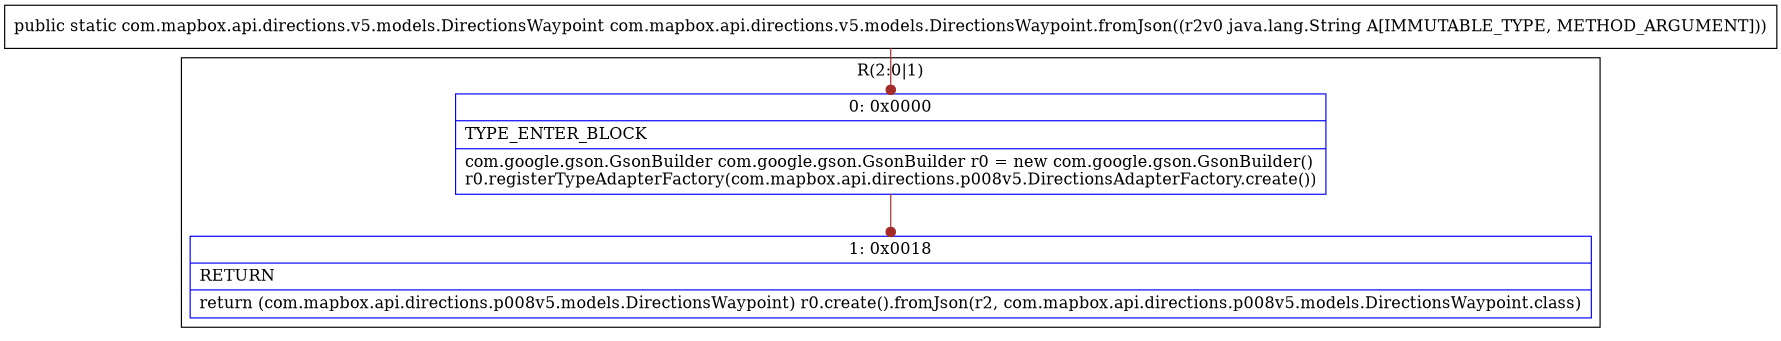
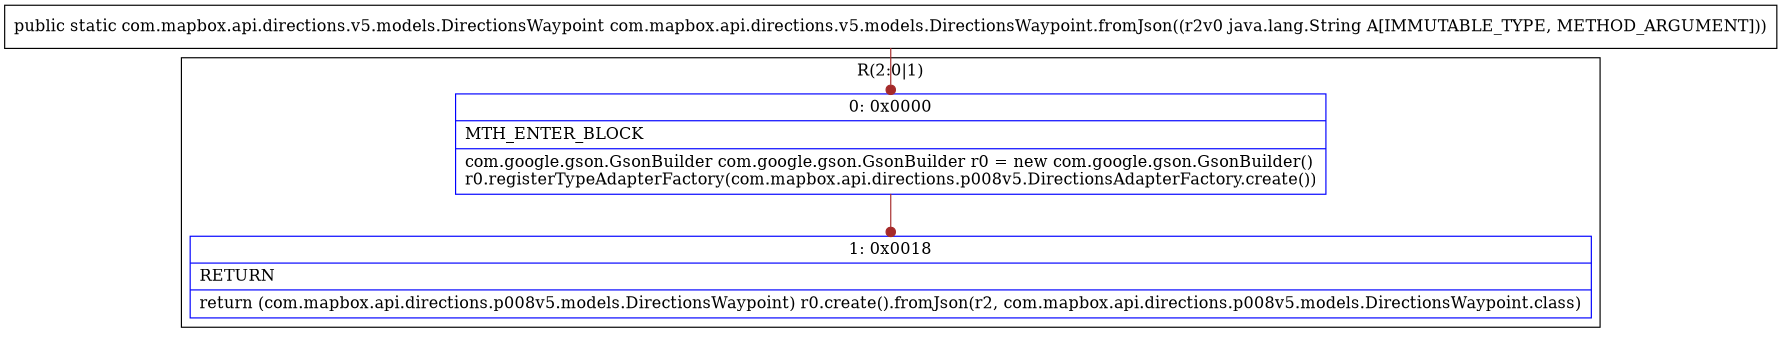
node "0: 0x0000": text "TYPE_ENTER_BLOCK" -> "MTH_ENTER_BLOCK"
